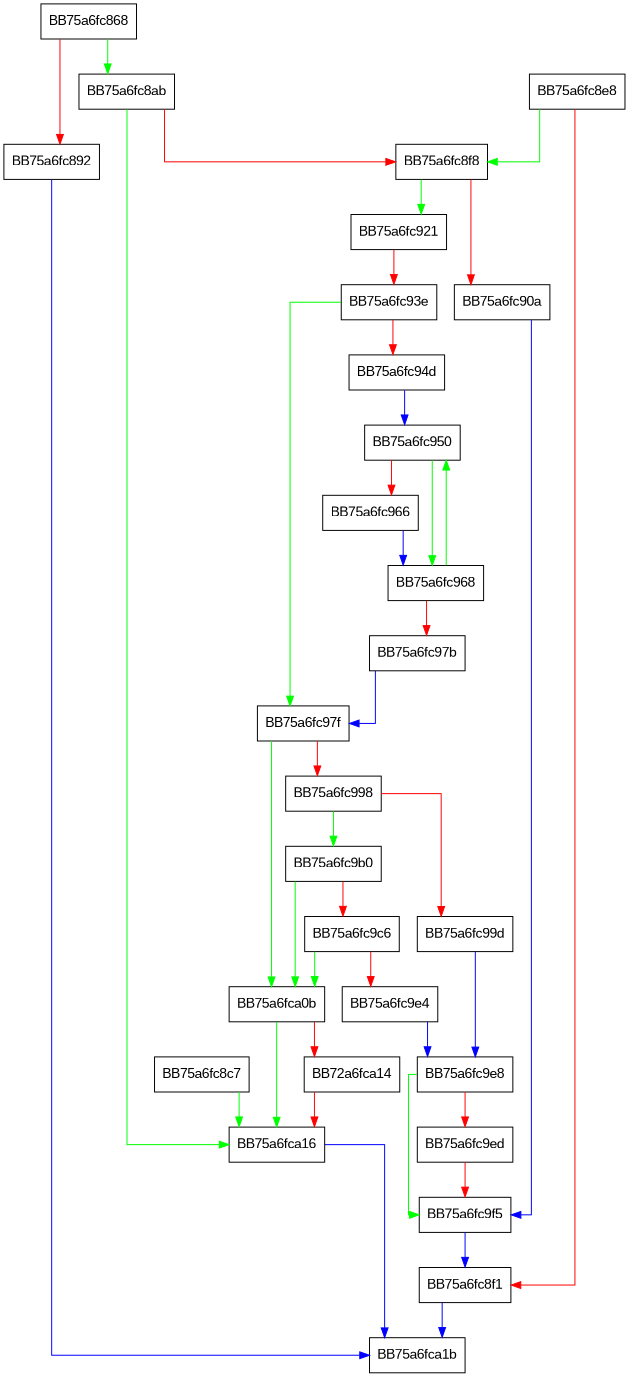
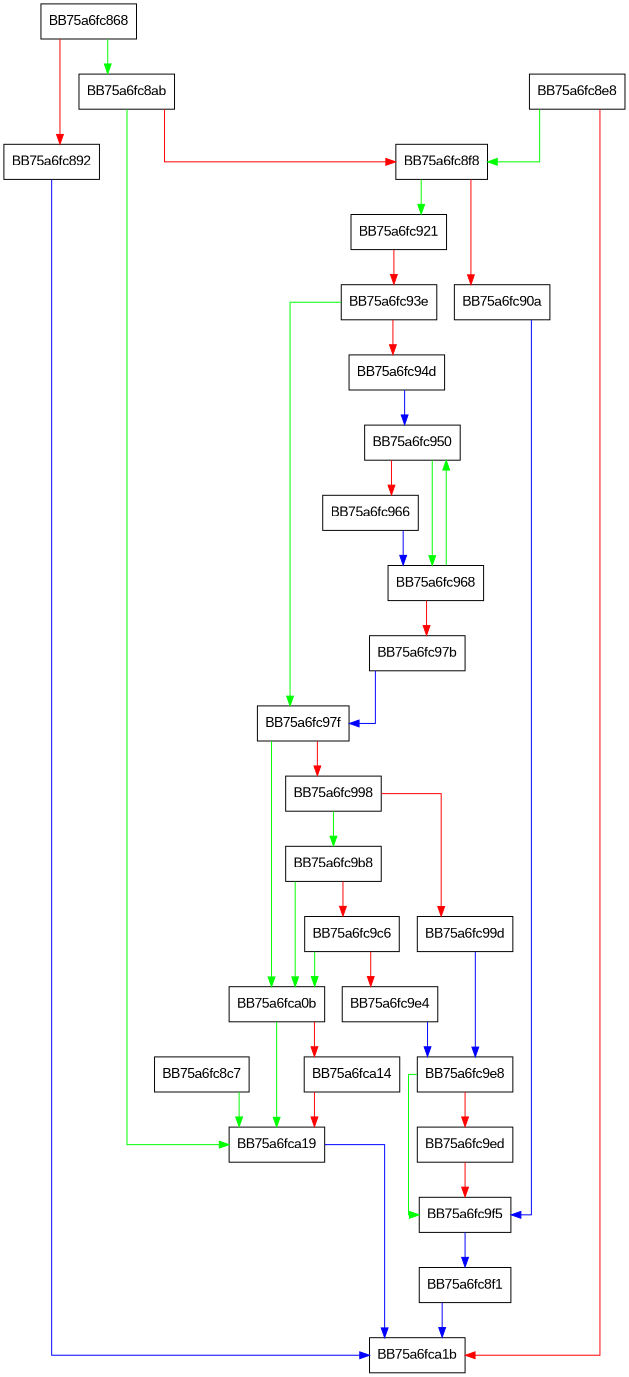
edge "BB75a6fc8e8" -> "BB75a6fc8f1": now "BB75a6fc8e8" -> "BB75a6fca1b"
node "BB75a6fc9b0": label "BB75a6fc9b0" -> "BB75a6fc9b8"
node "BB72a6fca14": label "BB72a6fca14" -> "BB75a6fca14"
node "BB75a6fca16": label "BB75a6fca16" -> "BB75a6fca19"
